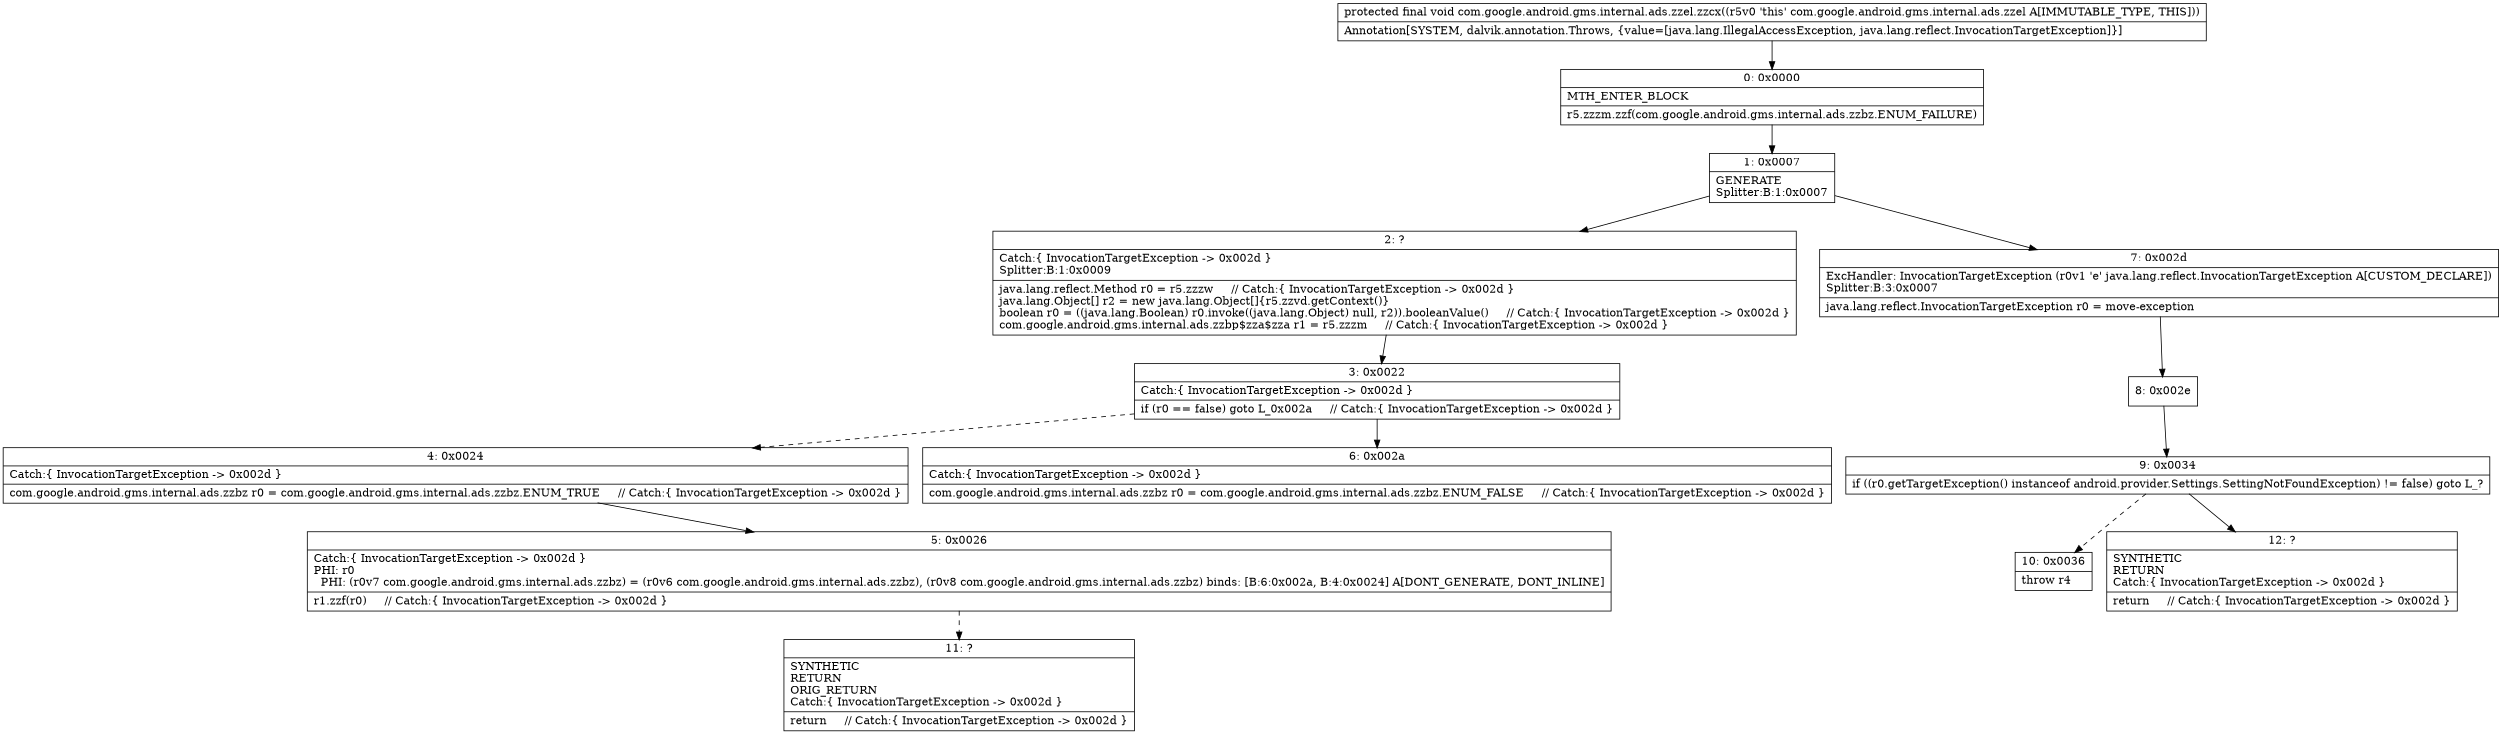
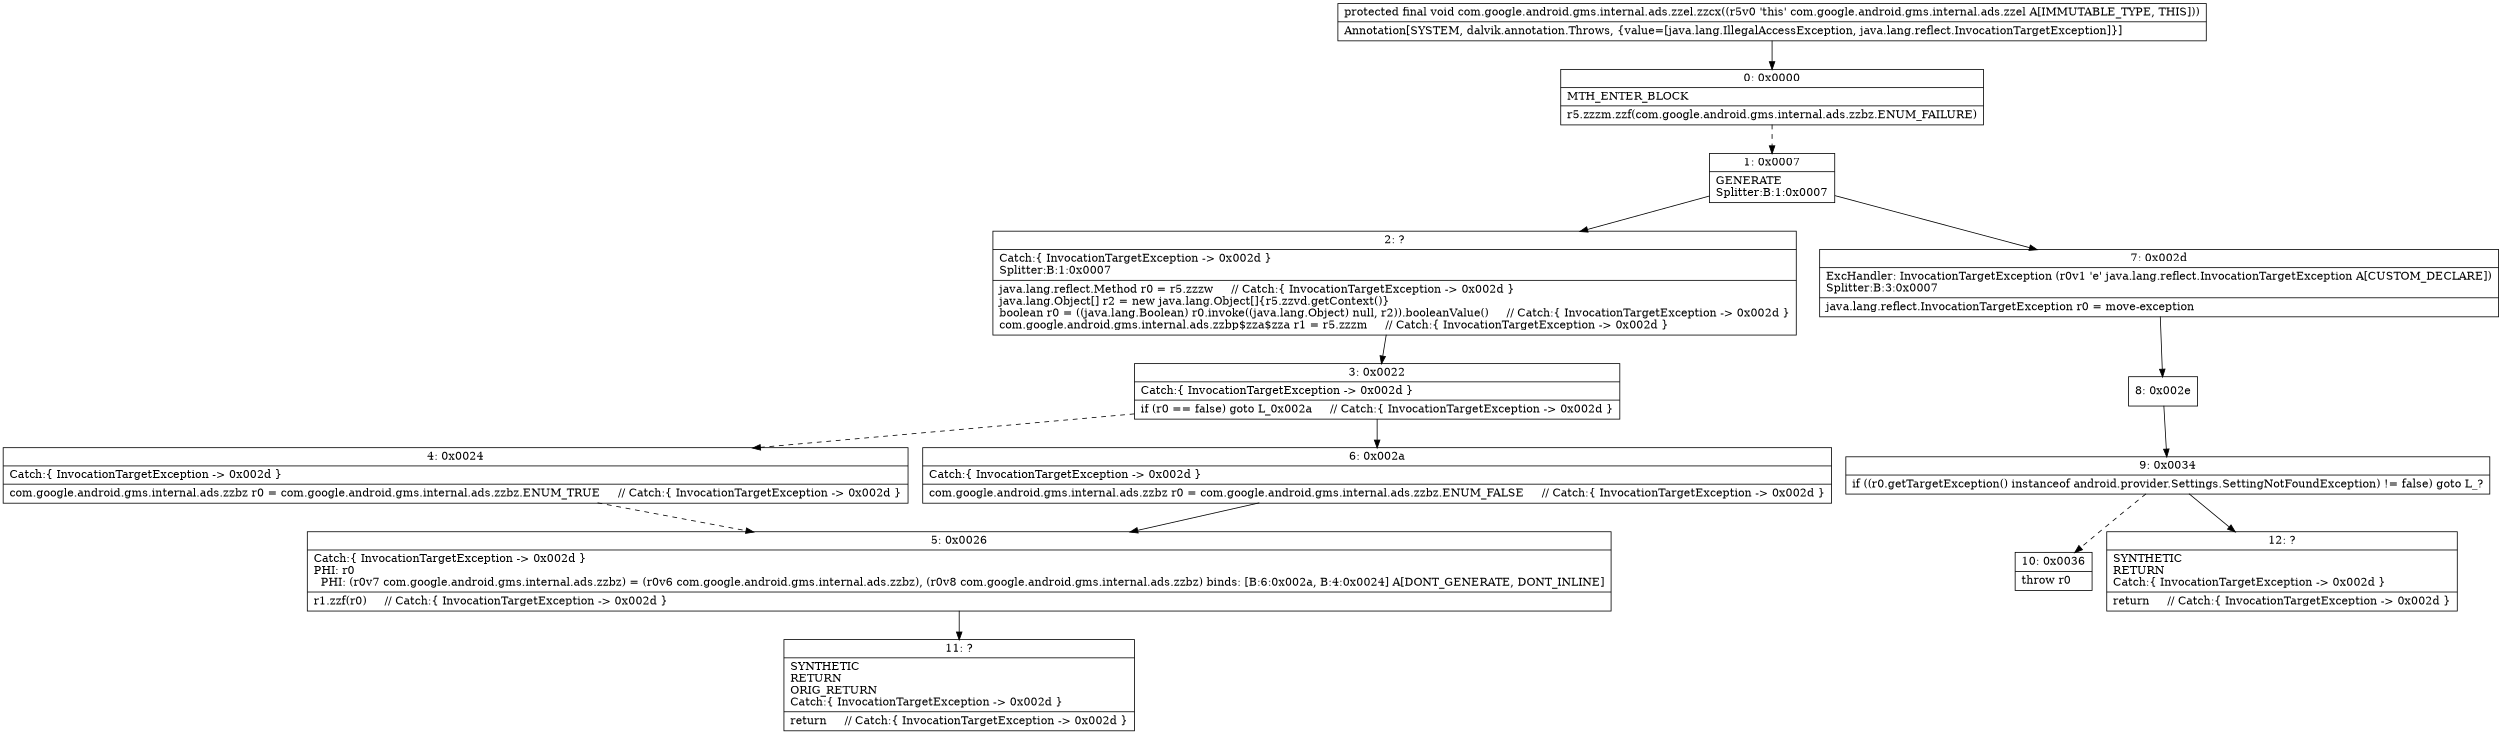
edge "0: 0x0000" -> "1: 0x0007": style solid -> dashed
node "2: ?": text "Splitter:B:1:0x0009" -> "Splitter:B:1:0x0007"
edge "4: 0x0024" -> "5: 0x0026": style solid -> dashed
edge "6: 0x002a" -> "5: 0x0026": added
node "10: 0x0036": text "throw r4" -> "throw r0"
edge "5: 0x0026" -> "11: ?": style dashed -> solid
